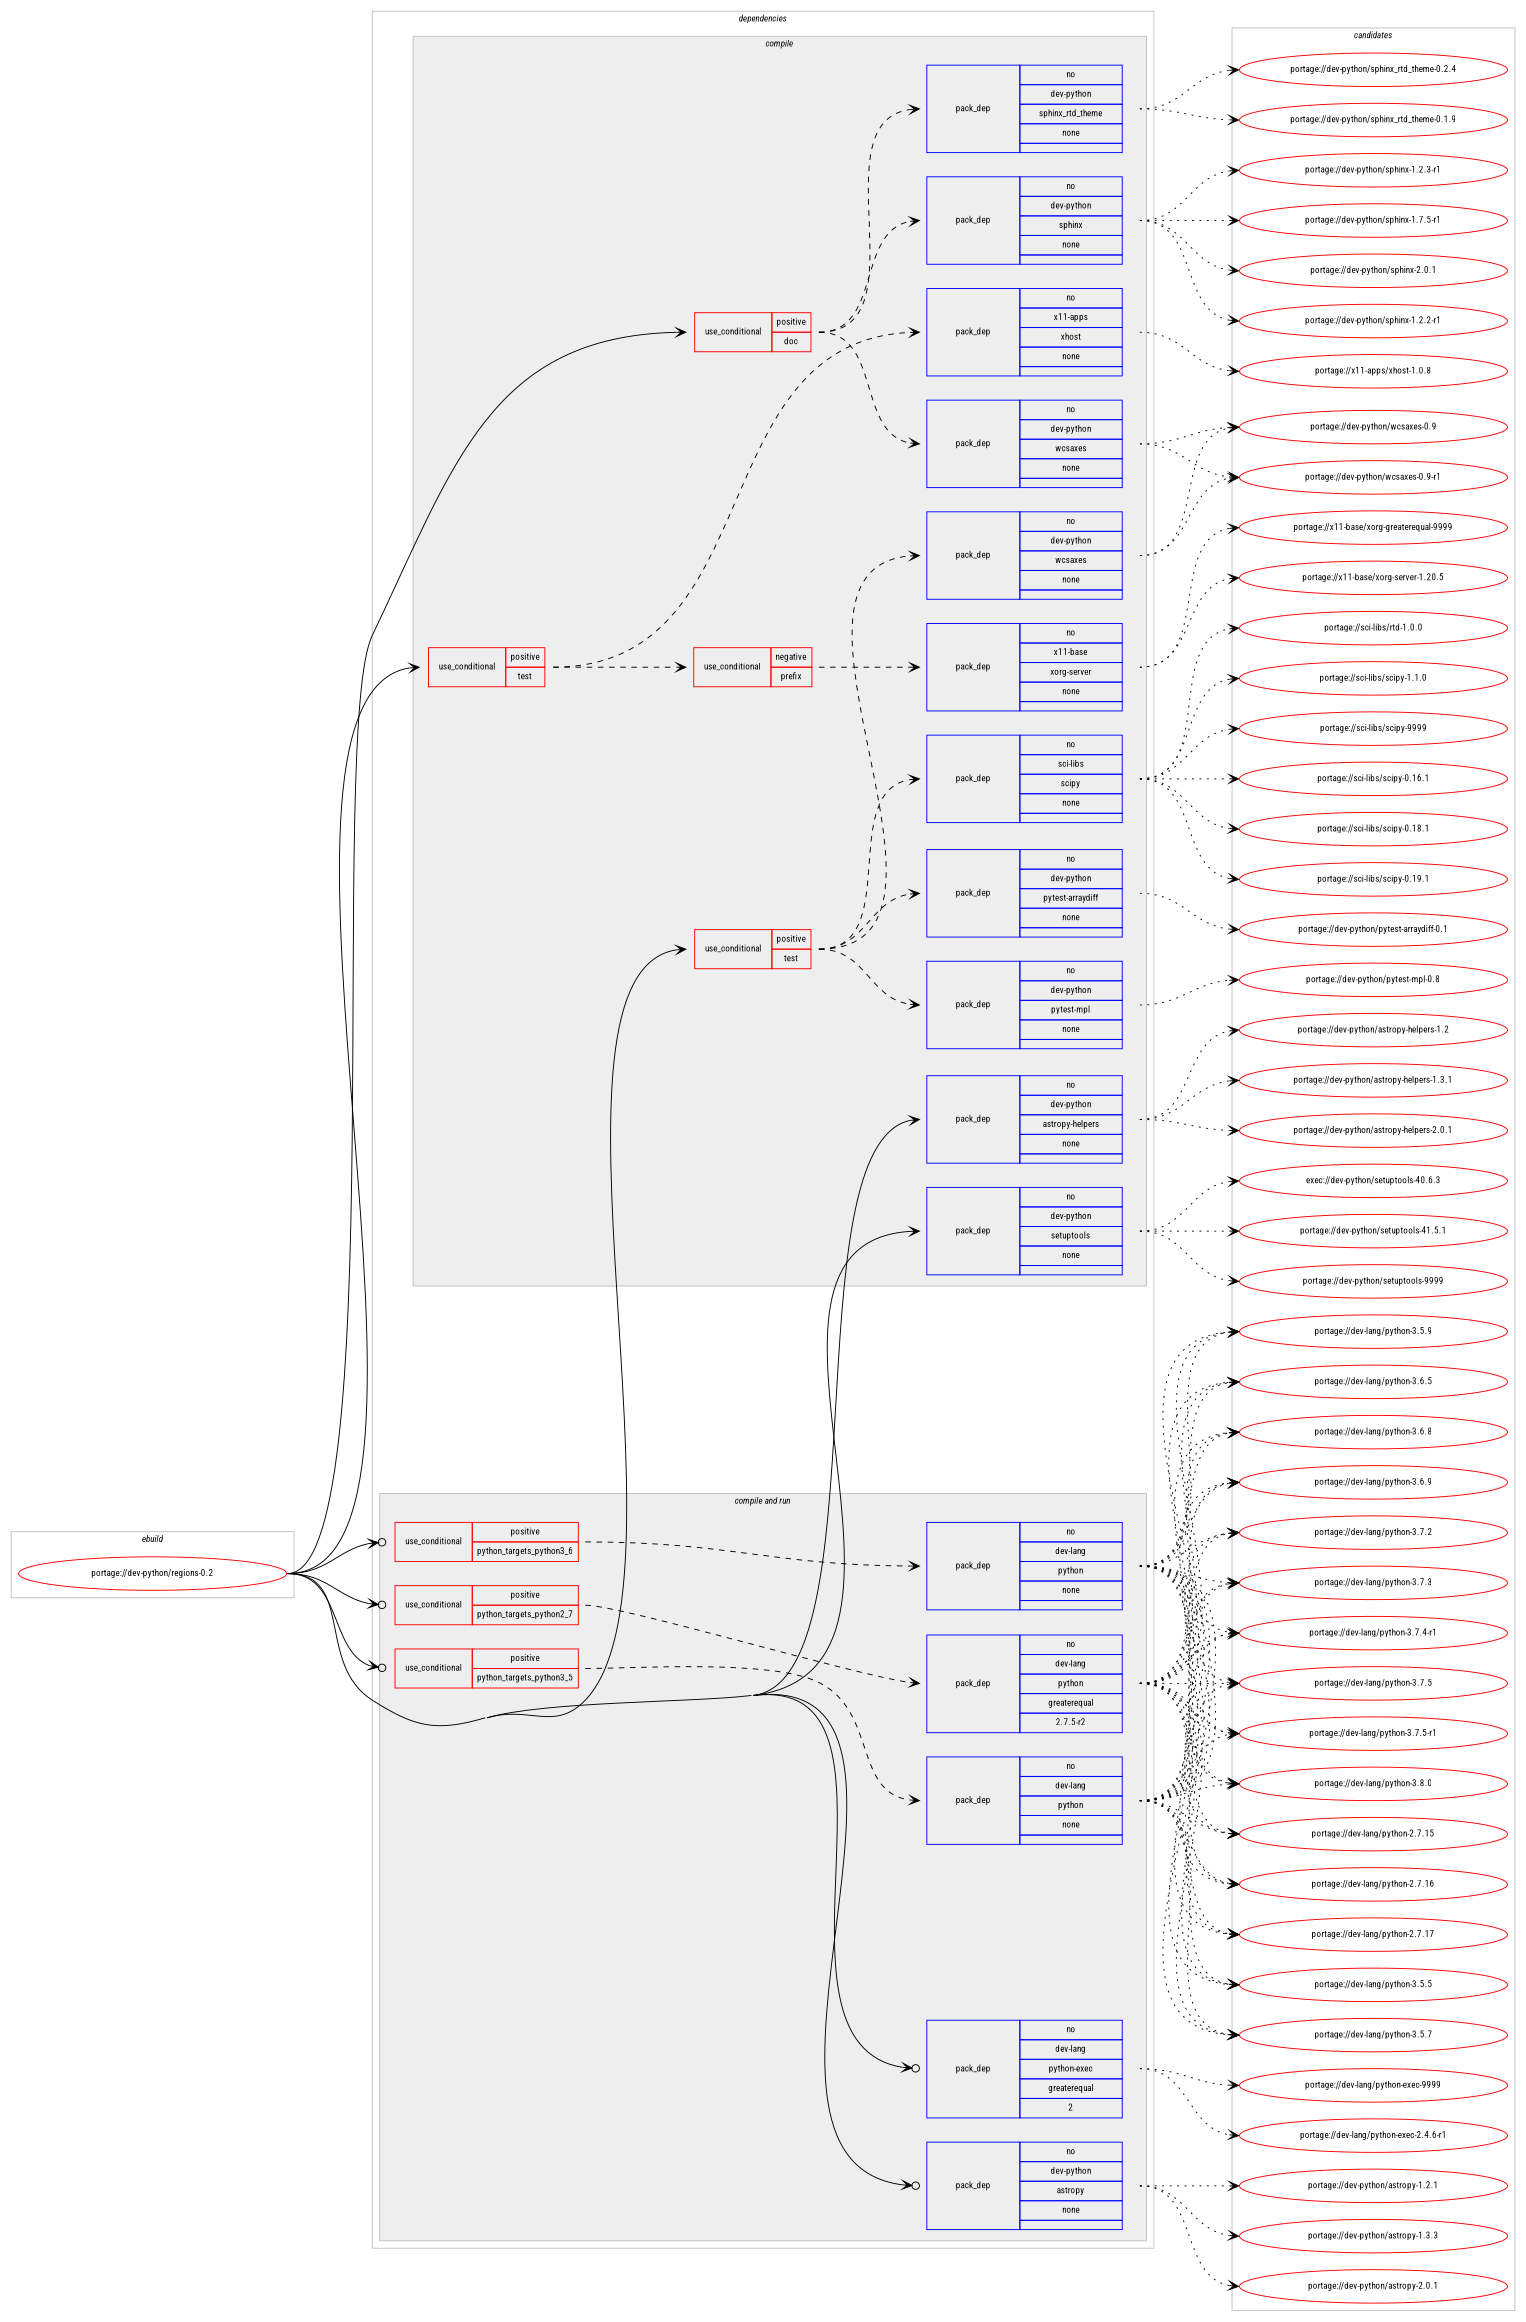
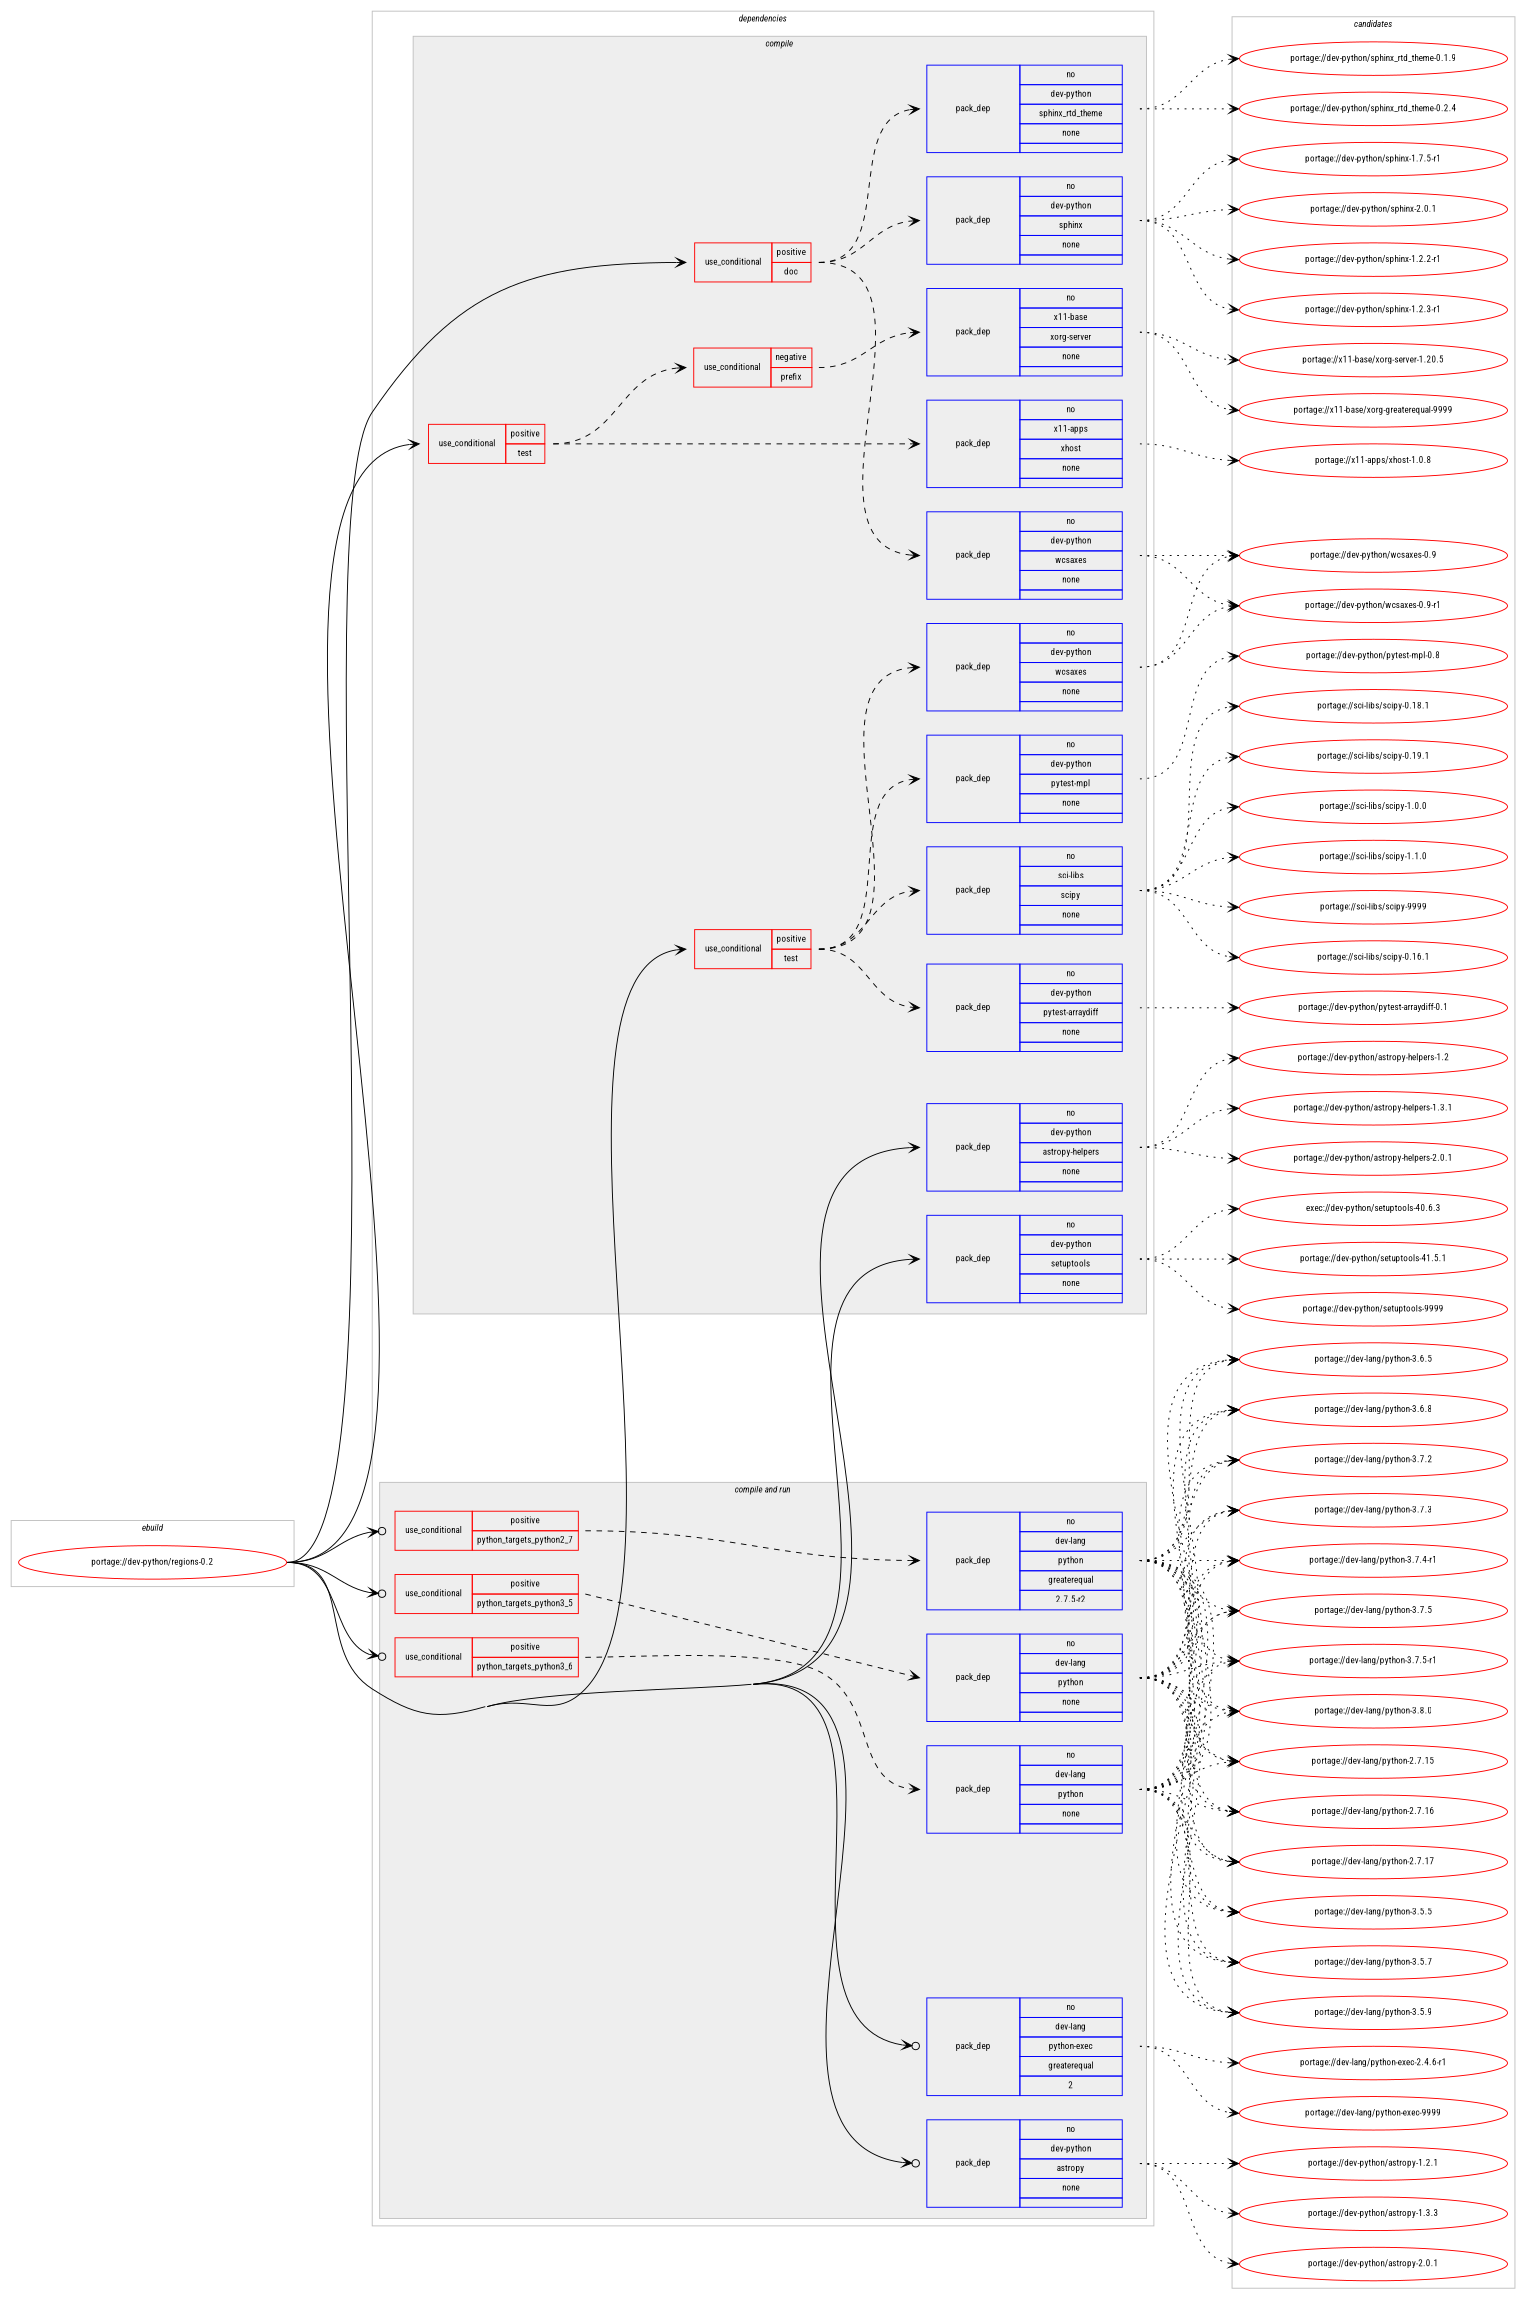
node "portage://sci-libs/rtd-1.0.0": label "portage://sci-libs/rtd-1.0.0" -> "portage://sci-libs/scipy-1.0.0"
node "portage://dev-lang/python-3.6.9": removed
